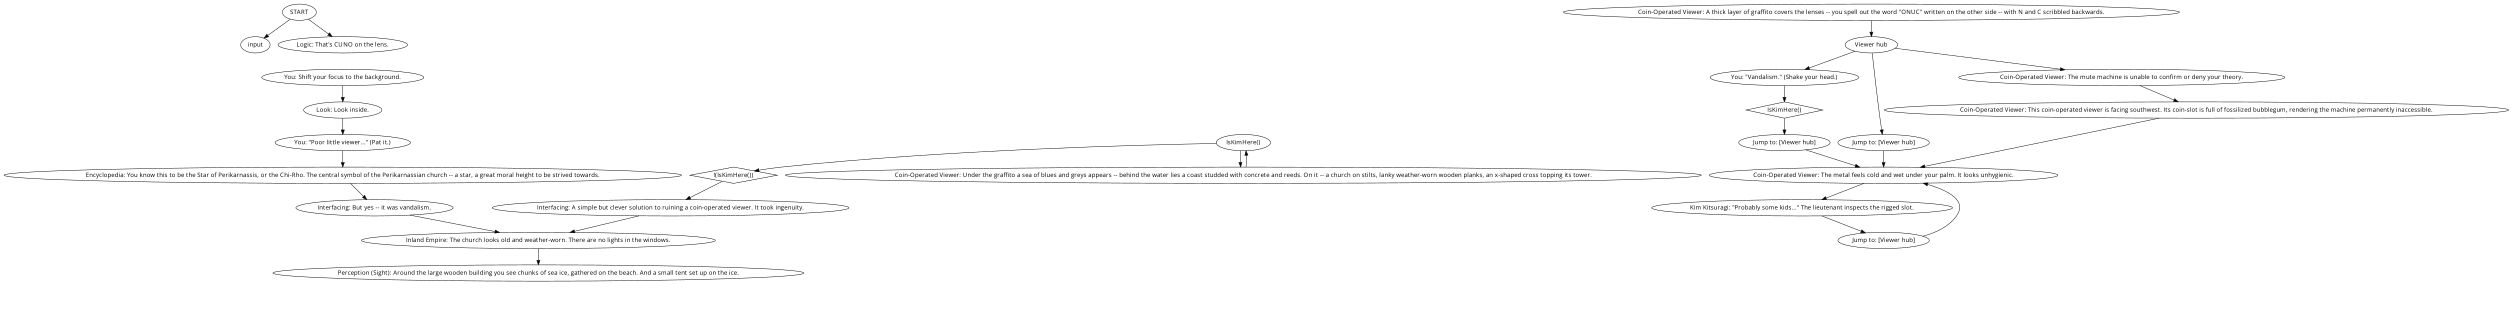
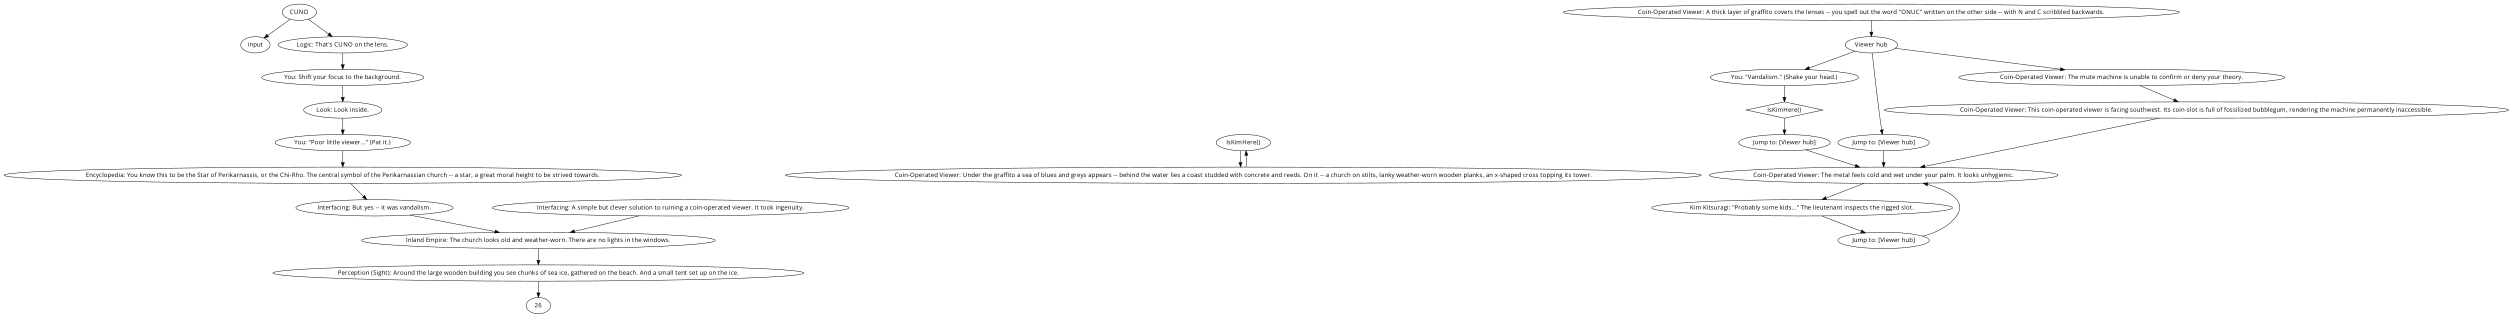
node "START": label "START" -> "CUNO"
edge "Logic: That's CUNO on the lens." -> "You: Shift your focus to the background.": added
node "!(IsKimHere())": removed
node "26": added
